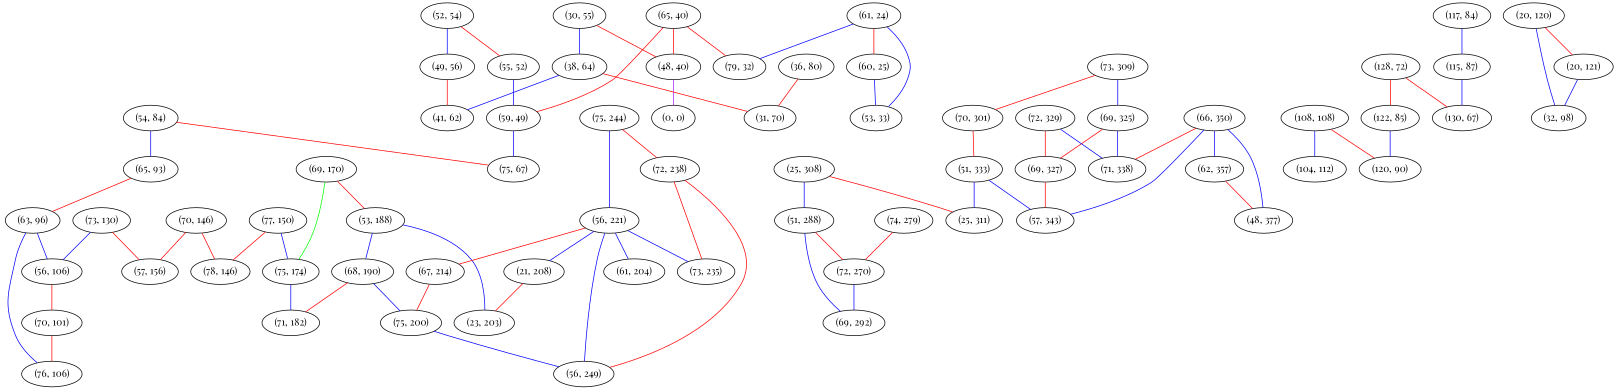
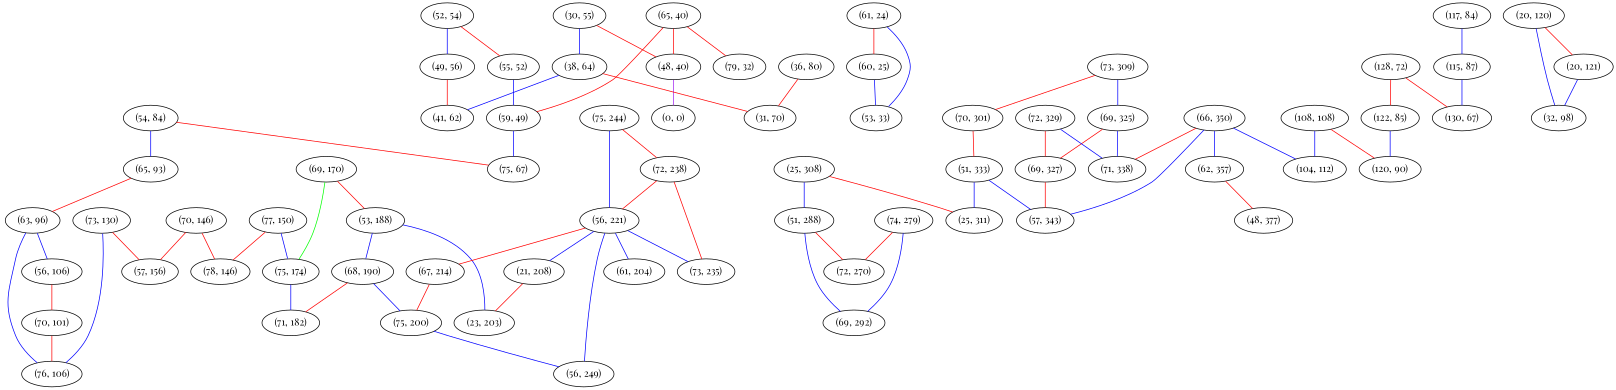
edge "(61, 24)" -- "(79, 32)": removed
edge "(66, 350)" -- "(48, 377)": now "(66, 350)" -- "(104, 112)"
edge "(73, 130)" -- "(56, 106)": now "(73, 130)" -- "(76, 106)"
edge "(72, 238)" -- "(56, 249)": now "(72, 238)" -- "(56, 221)"
edge "(72, 270)" -- "(69, 292)": now "(74, 279)" -- "(69, 292)"
